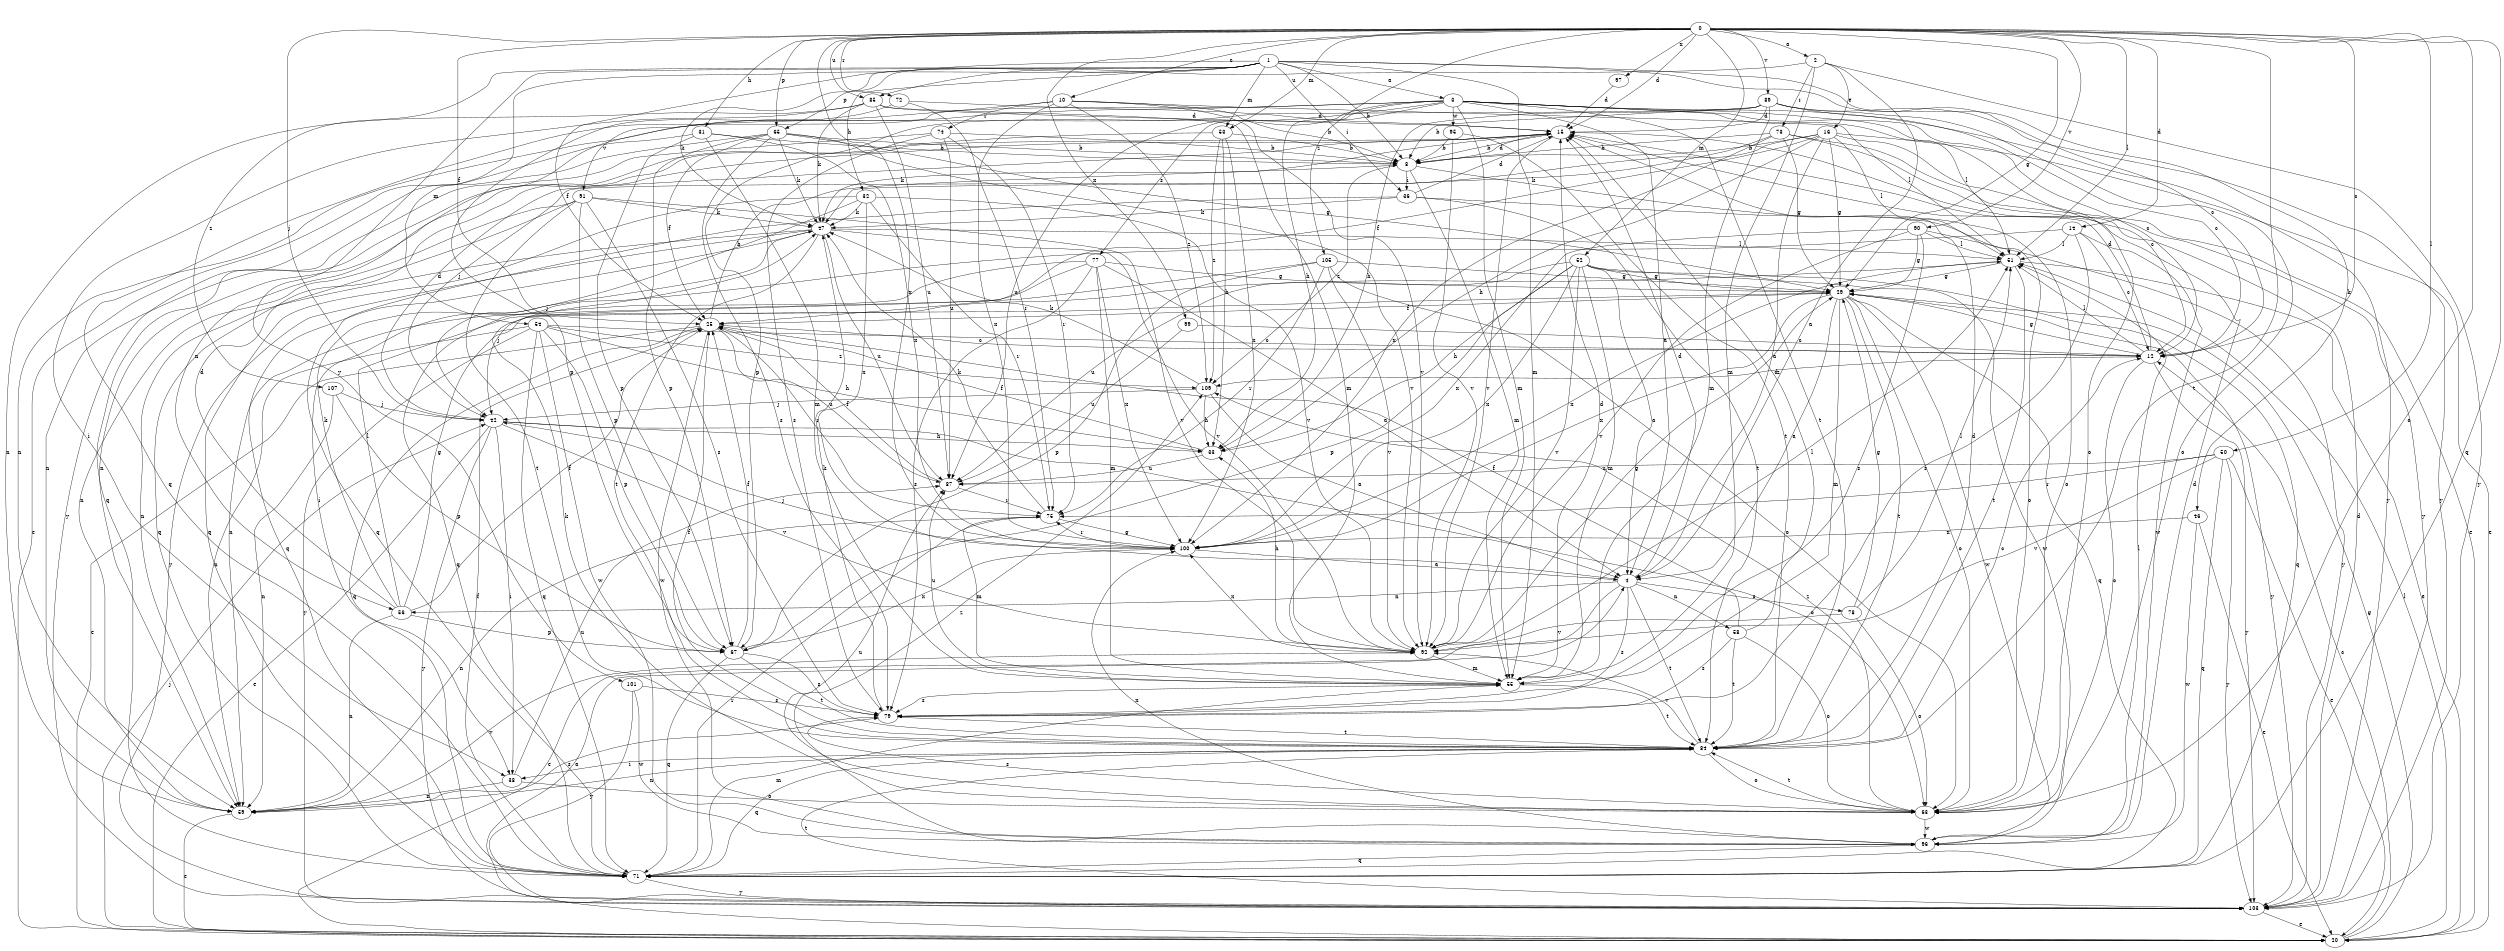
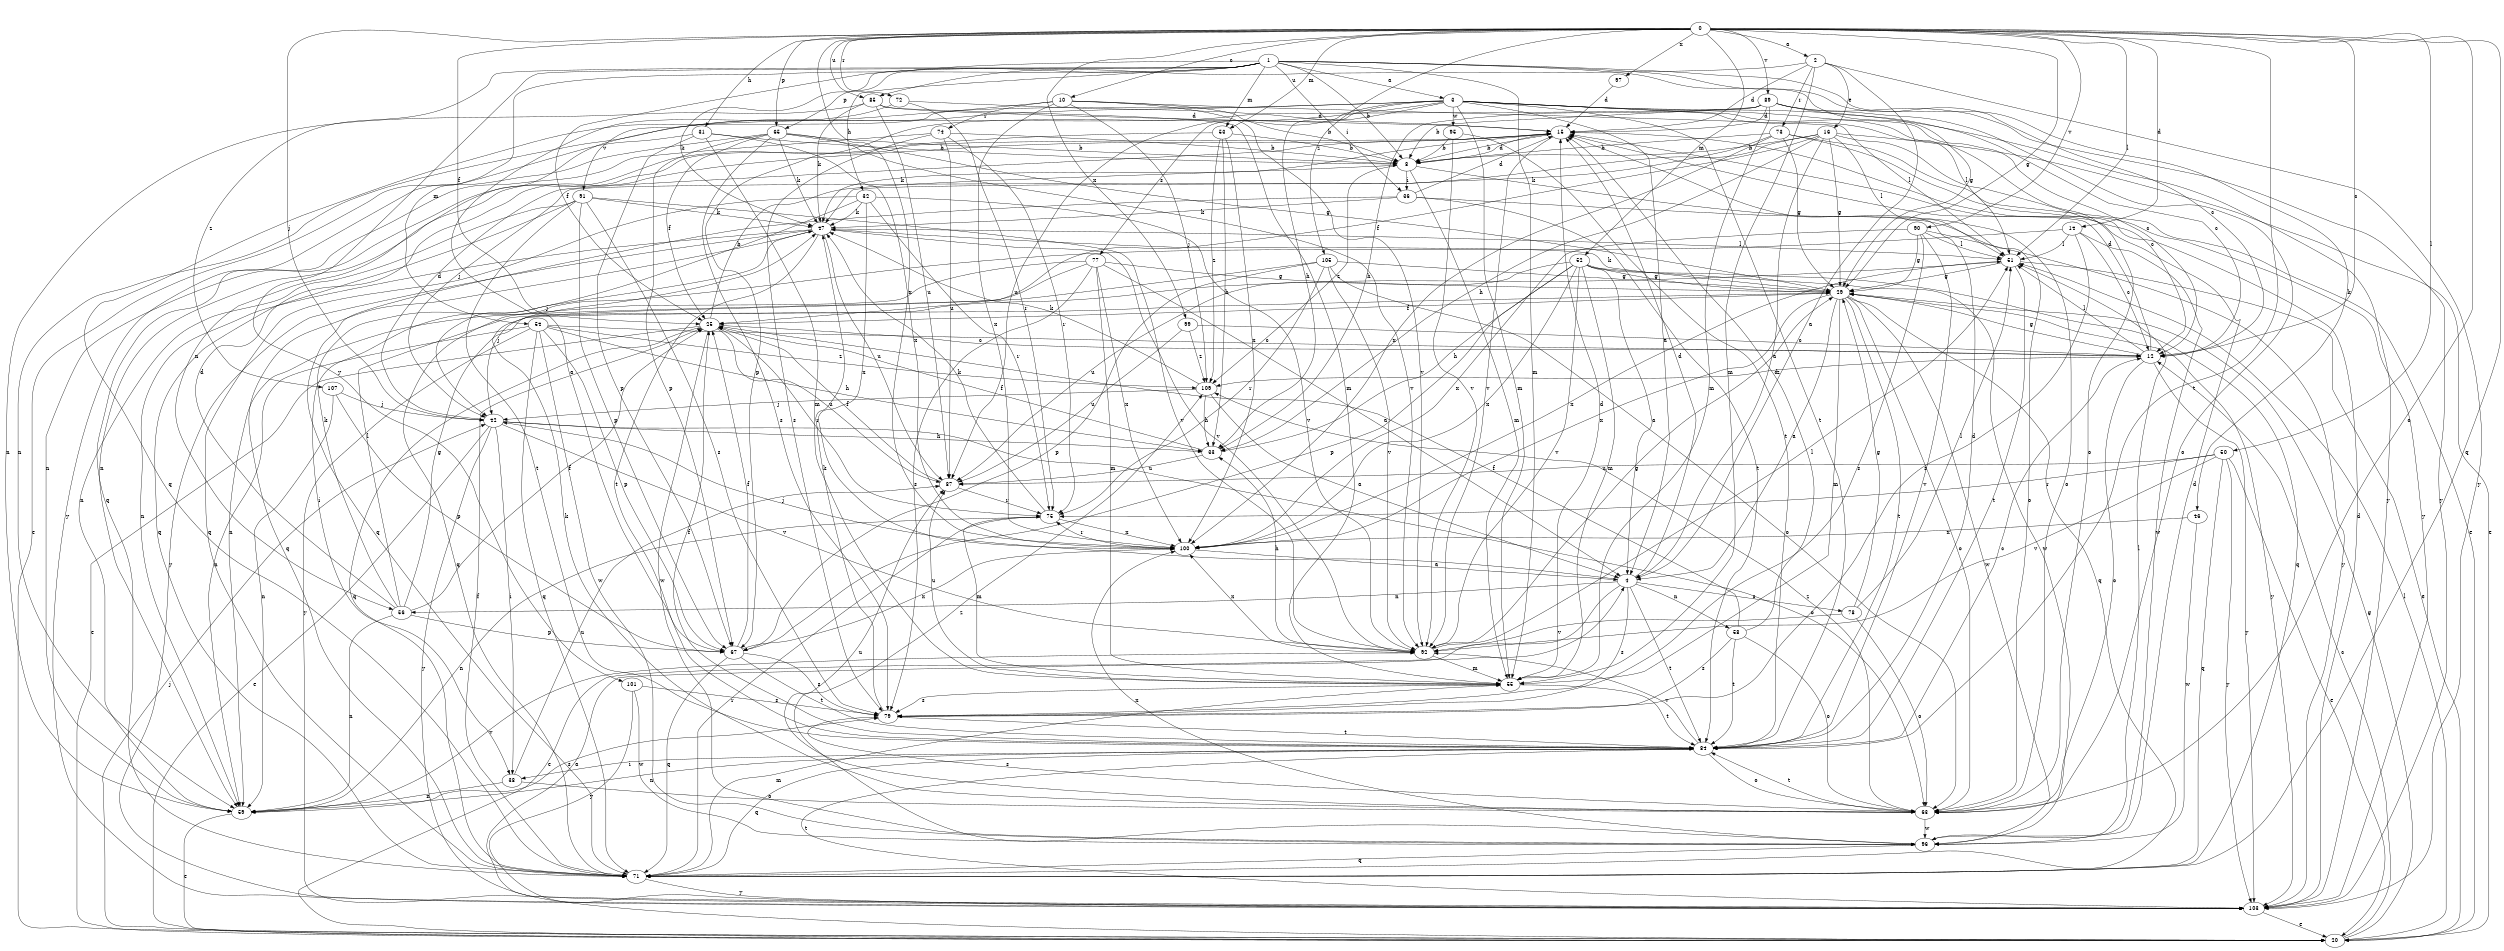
edge "0" -> "15": now "2" -> "15"
edge "1" -> "29": added, label "g"
edge "10" -> "109": label "z" -> "j"
edge "29" -> "47": added, label "k"
edge "85" -> "38": removed, label "i"
edge "99" -> "109": added, label "z"
edge "72" -> "67": label "p" -> "a"
edge "90" -> "92": now "90" -> "84"
edge "75" -> "100": label "g" -> "x"
edge "46" -> "20": removed, label "e"
